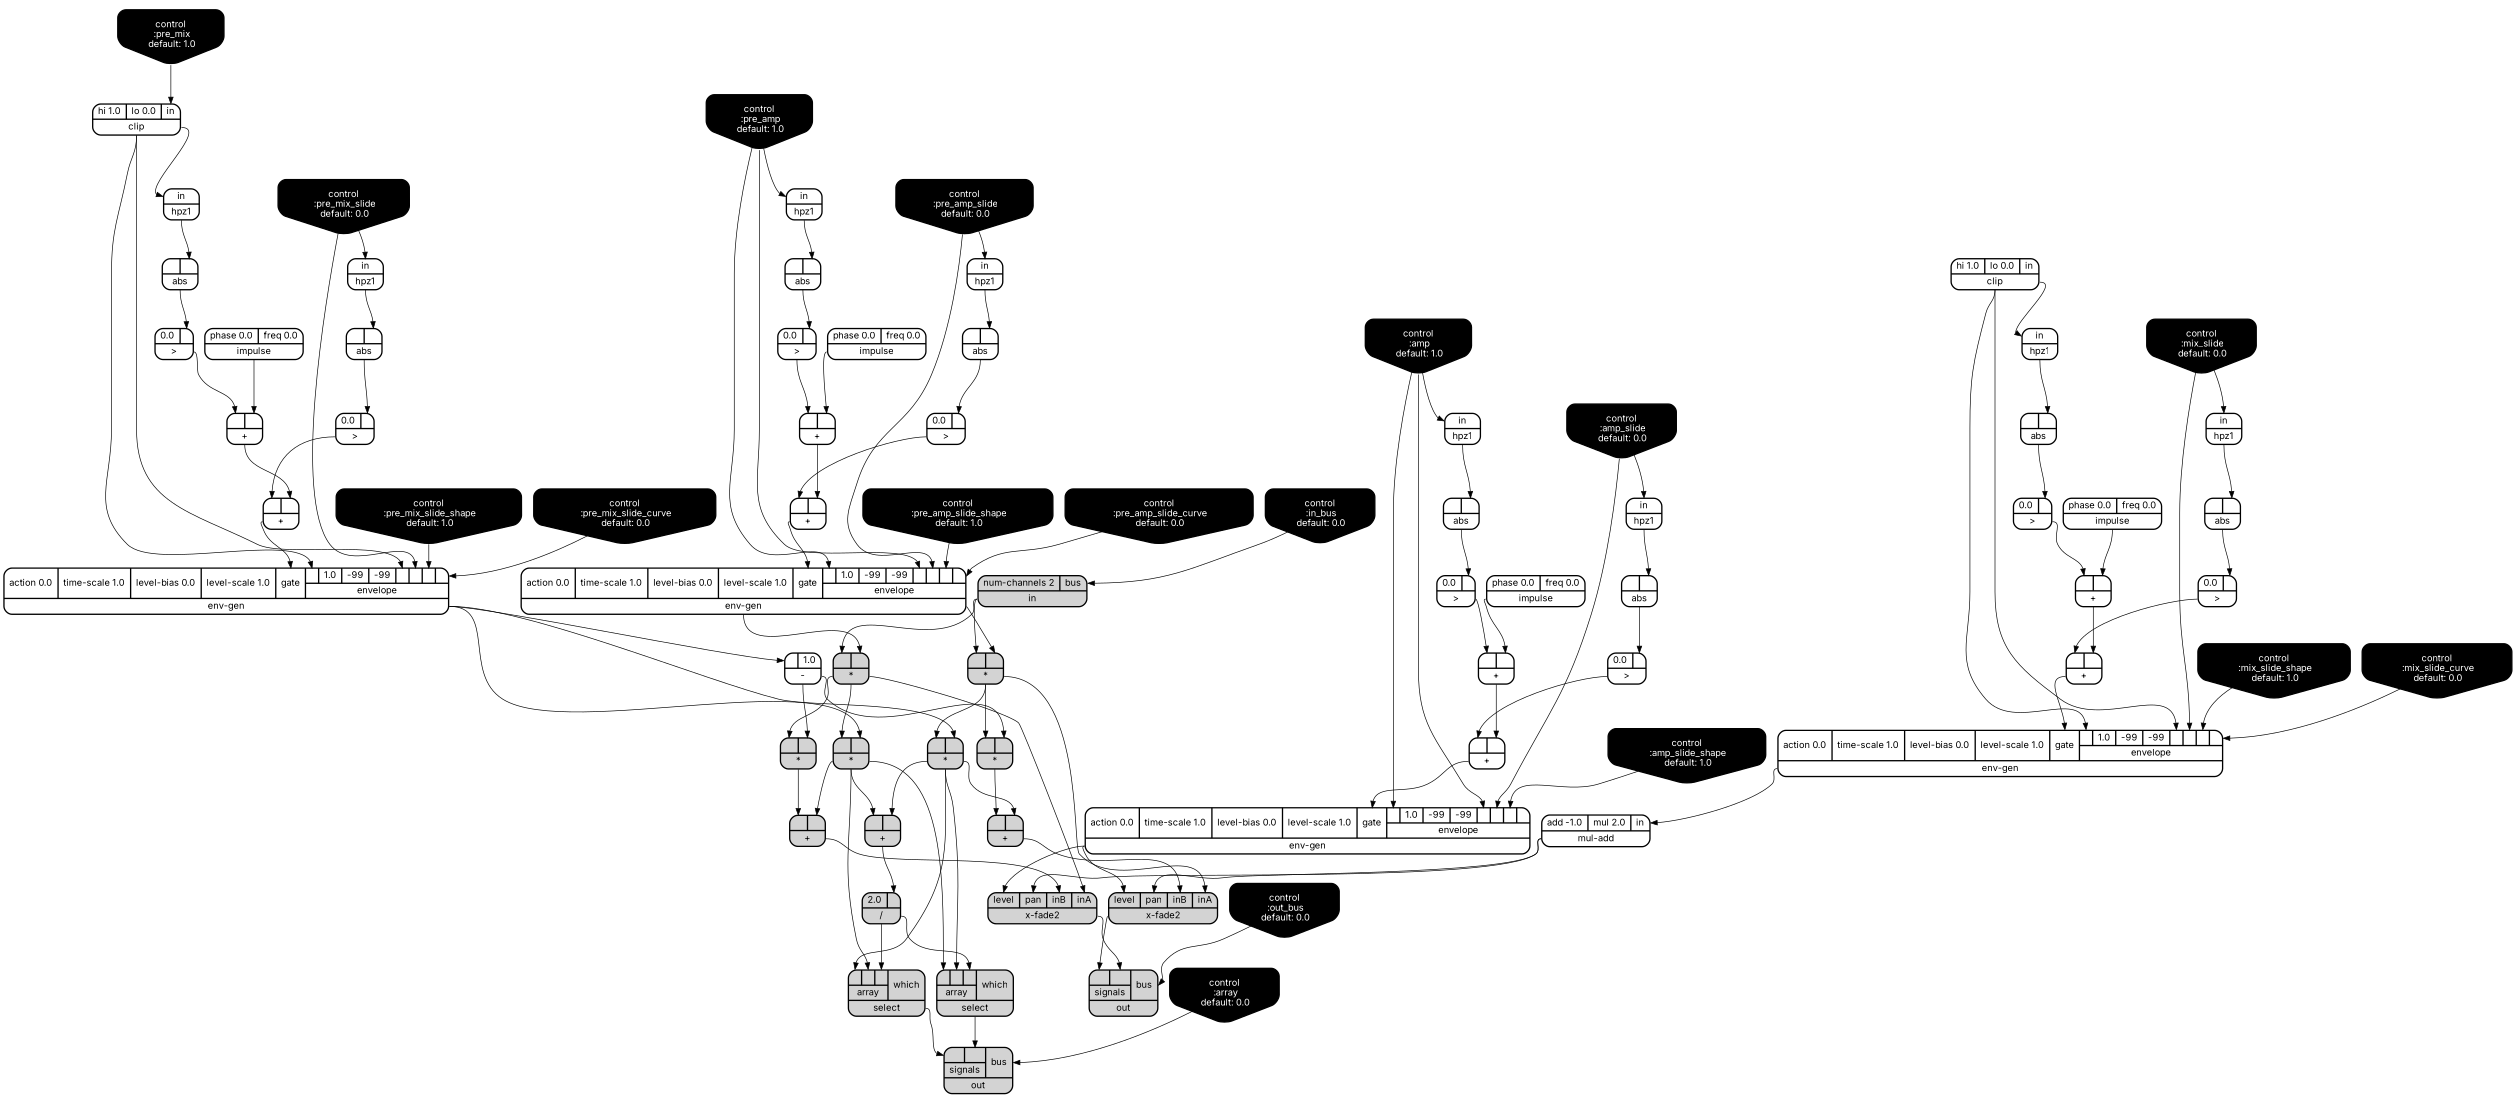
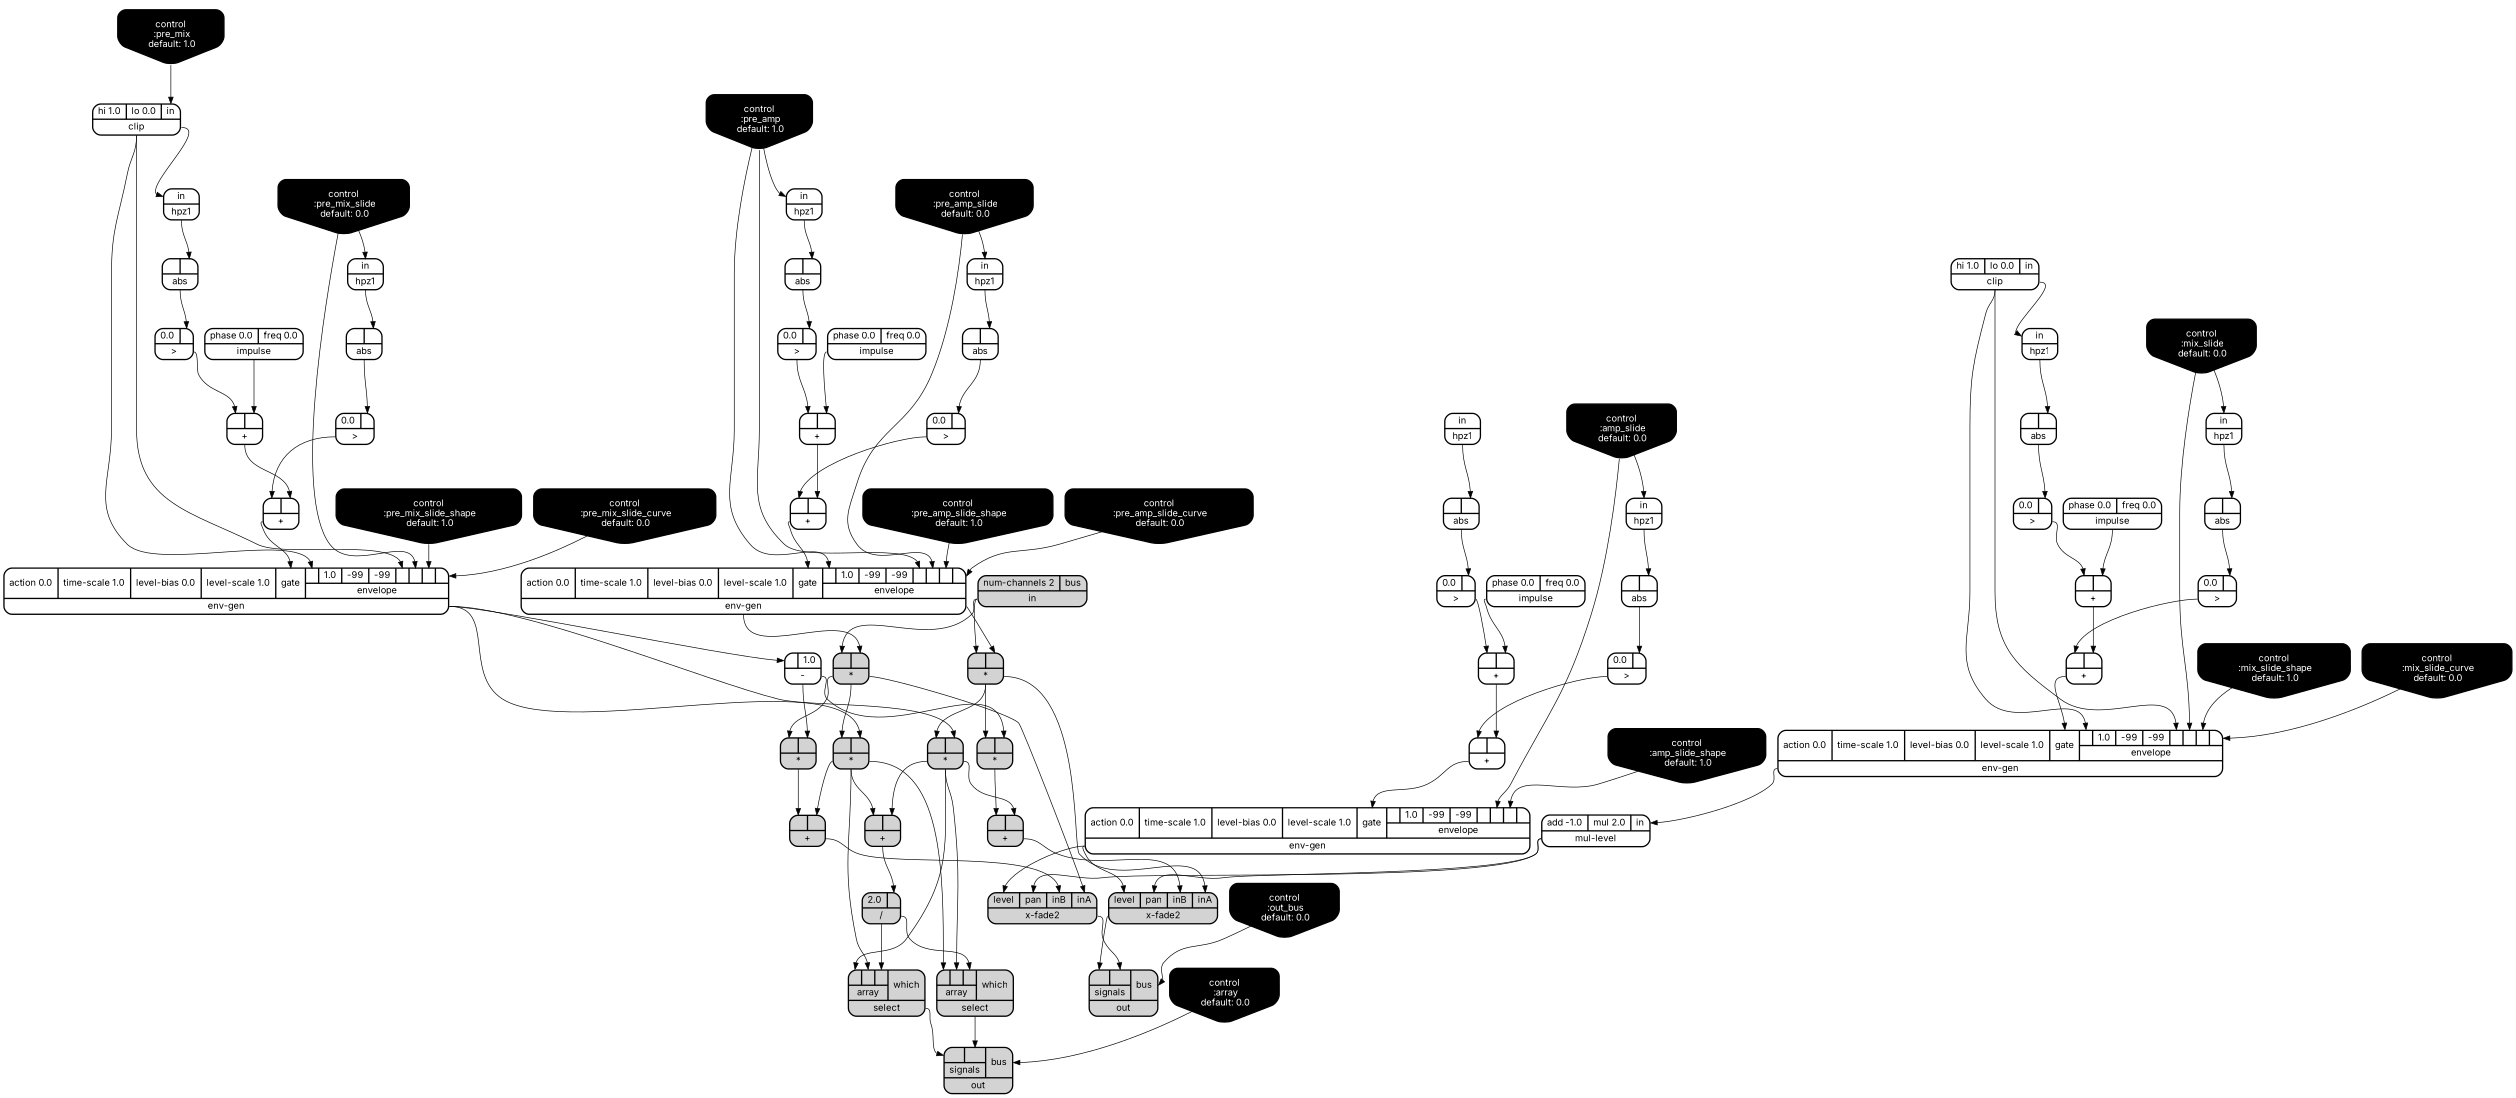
node "control :amp default: 1.0": removed
node "control :in_bus default: 0.0": removed
node "add -1.0": text "mul-add" -> "mul-level"
